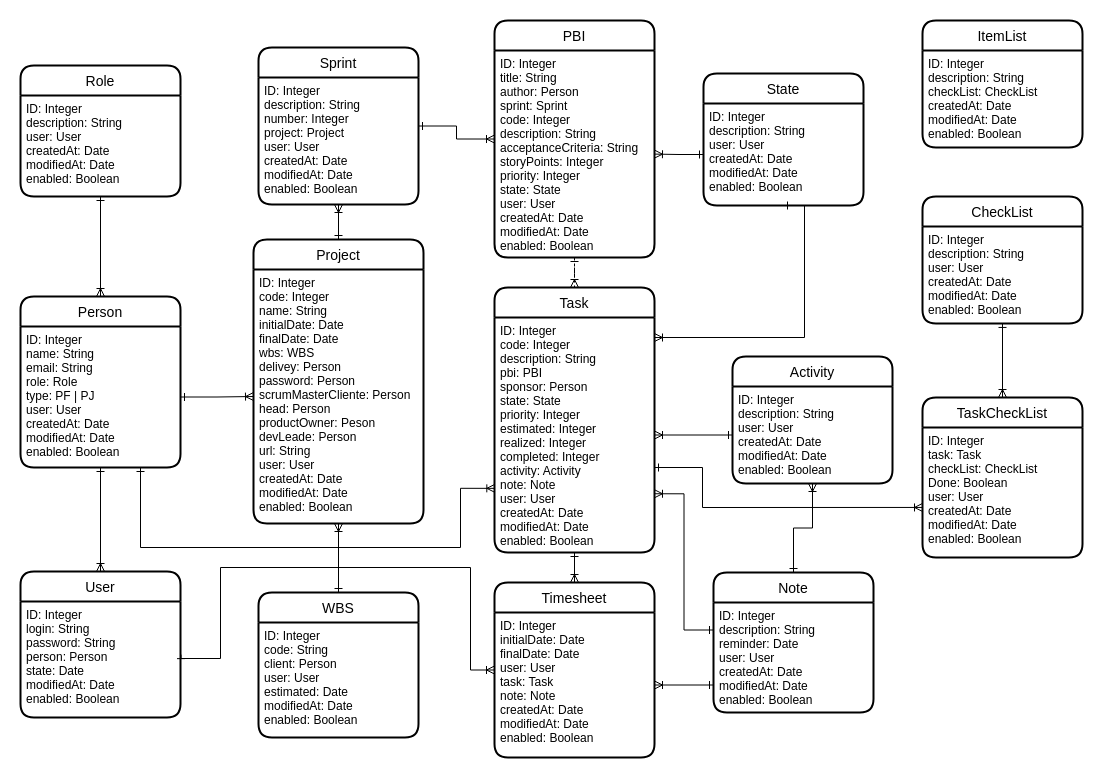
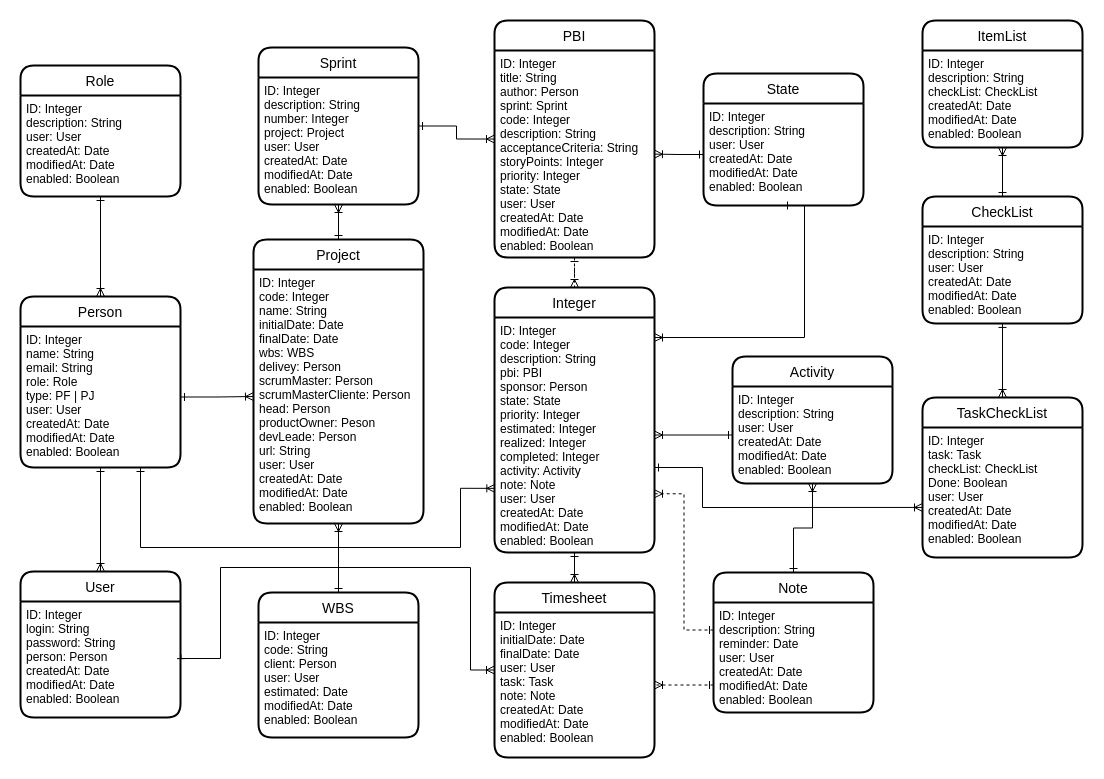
edge "ID: Integer description: String checkList: CheckList createdAt: Date modifiedAt: Date enabled: Boolean" -- "CheckList": added
node "ID: Integer code: Integer name: String initialDate: Date finalDate: Date wbs: WBS delivey: Person password: Person scrumMasterCliente: Person head: Person productOwner: Peson devLeade: Person url: String user: User createdAt: Date modifiedAt: Date enabled: Boolean": label "ID: Integer code: Integer name: String initialDate: Date finalDate: Date wbs: WBS delivey: Person password: Person scrumMasterCliente: Person head: Person productOwner: Peson devLeade: Person url: String user: User createdAt: Date modifiedAt: Date enabled: Boolean" -> "ID: Integer code: Integer name: String initialDate: Date finalDate: Date wbs: WBS delivey: Person scrumMaster: Person scrumMasterCliente: Person head: Person productOwner: Peson devLeade: Person url: String user: User createdAt: Date modifiedAt: Date enabled: Boolean"
node "Task": label "Task" -> "Integer"
edge "ID: Integer code: Integer description: String pbi: PBI sponsor: Person state: State priority: Integer estimated: Integer realized: Integer completed: Integer activity: Activity note: Note user: User createdAt: Date modifiedAt: Date enabled: Boolean" -- "ID: Integer description: String reminder: Date user: User createdAt: Date modifiedAt: Date enabled: Boolean": style solid -> dashed
node "ID: Integer login: String password: String person: Person state: Date modifiedAt: Date enabled: Boolean": label "ID: Integer login: String password: String person: Person state: Date modifiedAt: Date enabled: Boolean" -> "ID: Integer login: String password: String person: Person createdAt: Date modifiedAt: Date enabled: Boolean"
edge "ID: Integer description: String reminder: Date user: User createdAt: Date modifiedAt: Date enabled: Boolean" -- "ID: Integer initialDate: Date finalDate: Date user: User task: Task note: Note createdAt: Date modifiedAt: Date enabled: Boolean": style solid -> dashed
